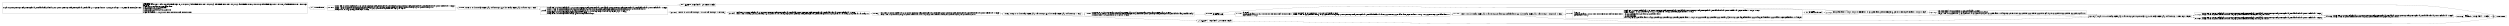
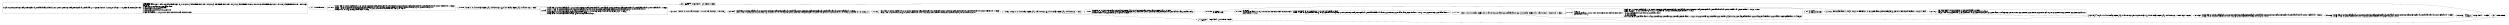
node "17: 0x004b": removed
